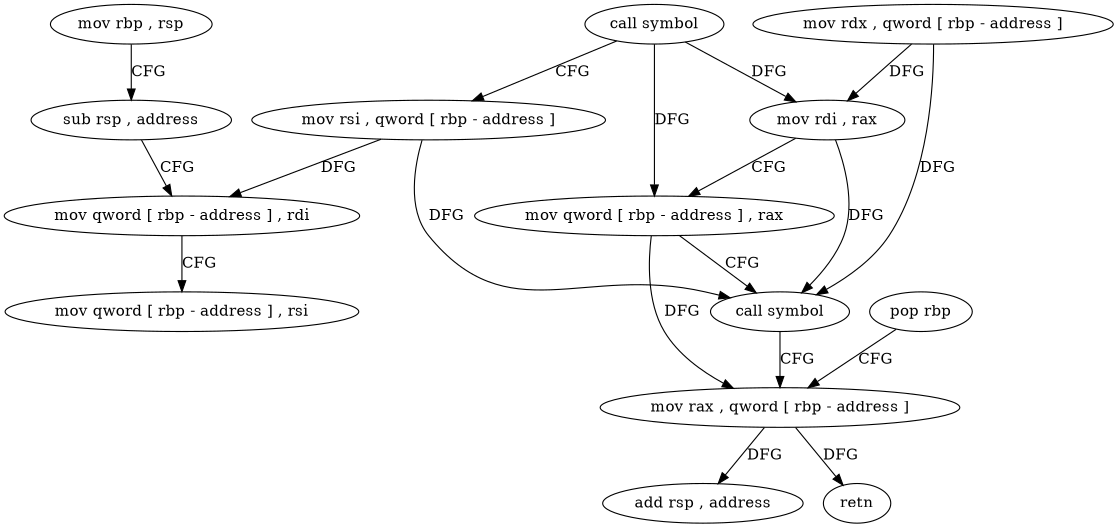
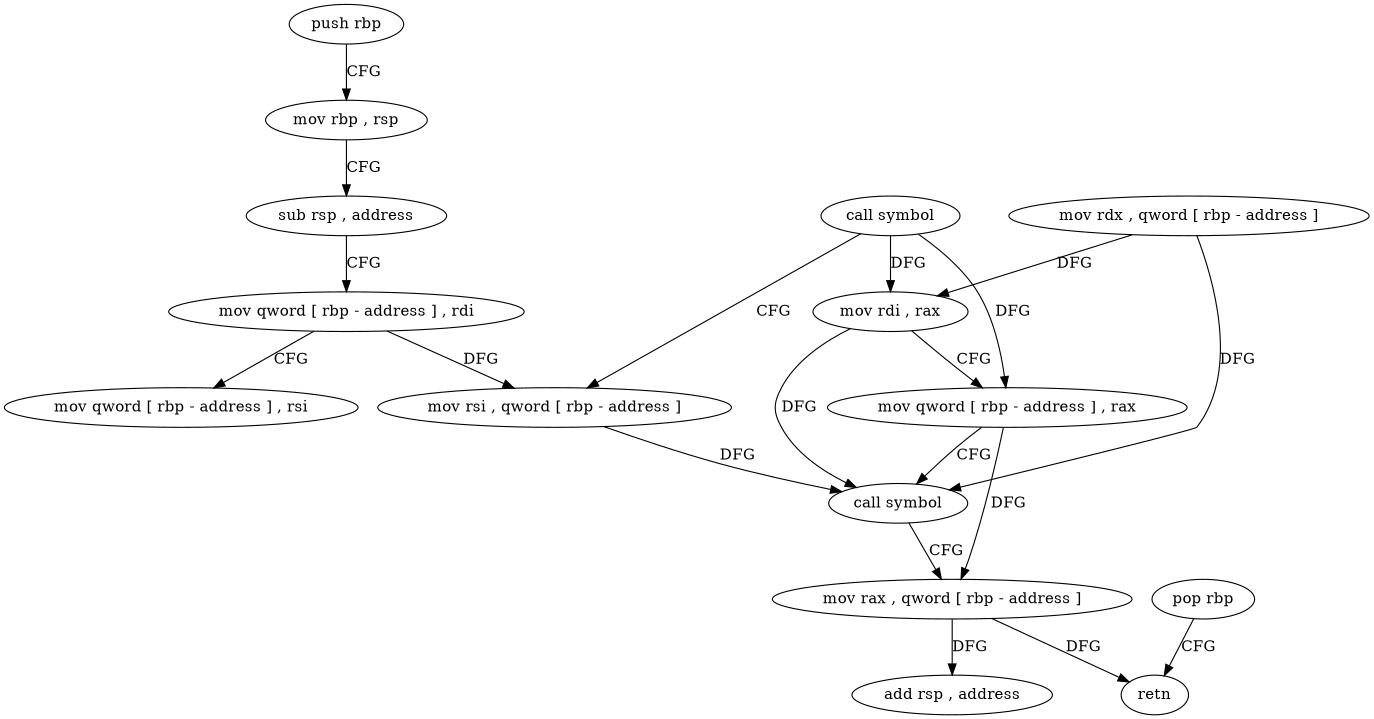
node "push rbp": added
edge "mov rsi , qword [ rbp - address ]" -> "mov qword [ rbp - address ] , rdi": reversed
edge "pop rbp" -> "mov rax , qword [ rbp - address ]": now "pop rbp" -> "retn"
